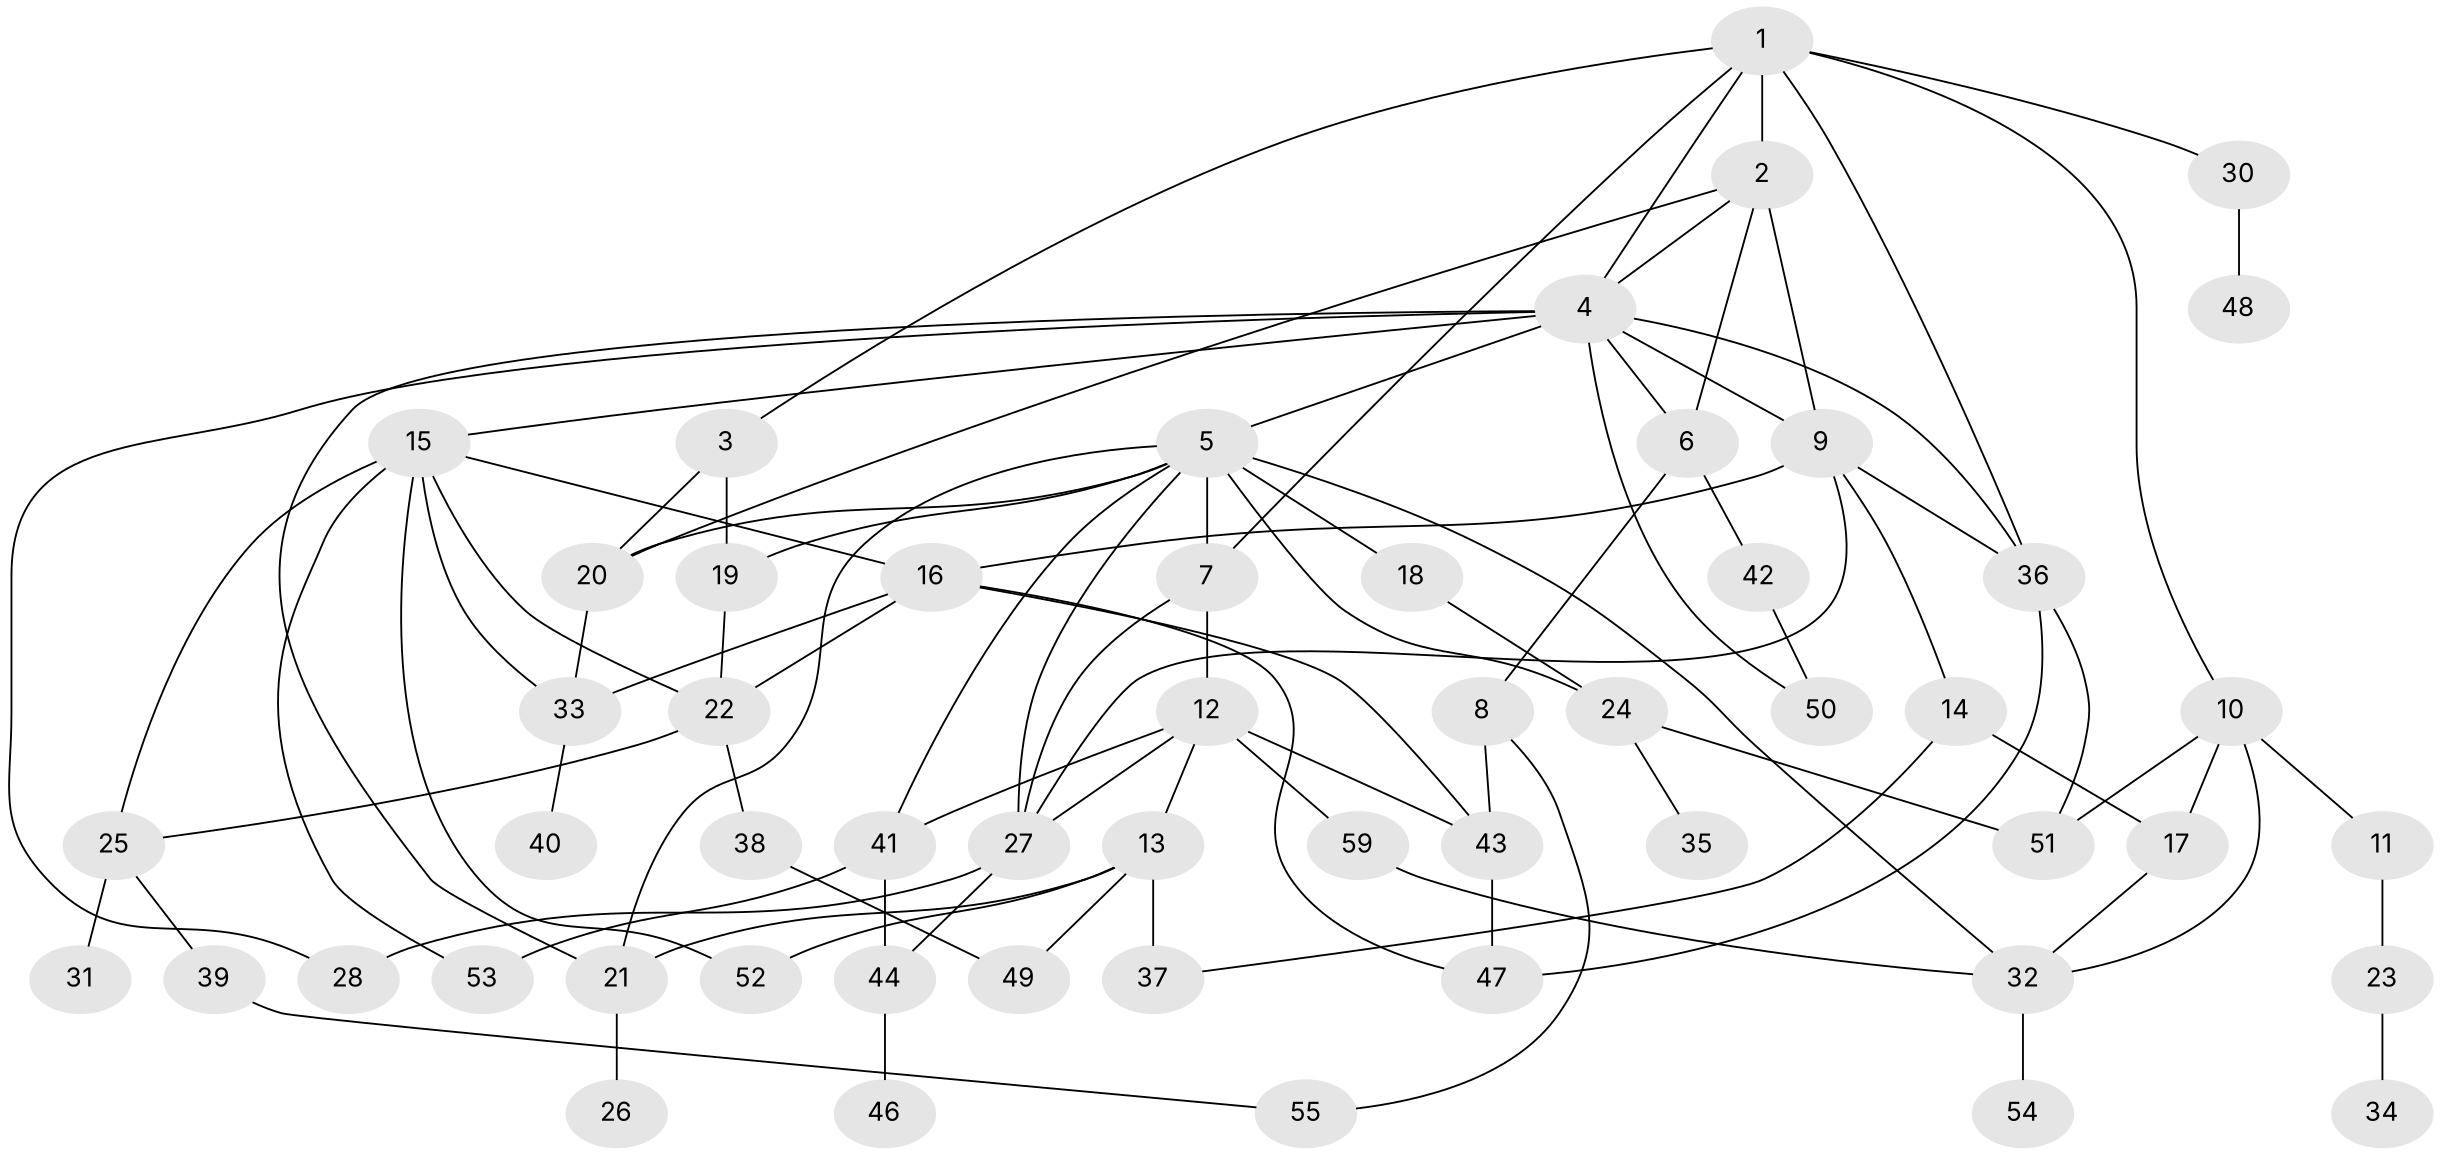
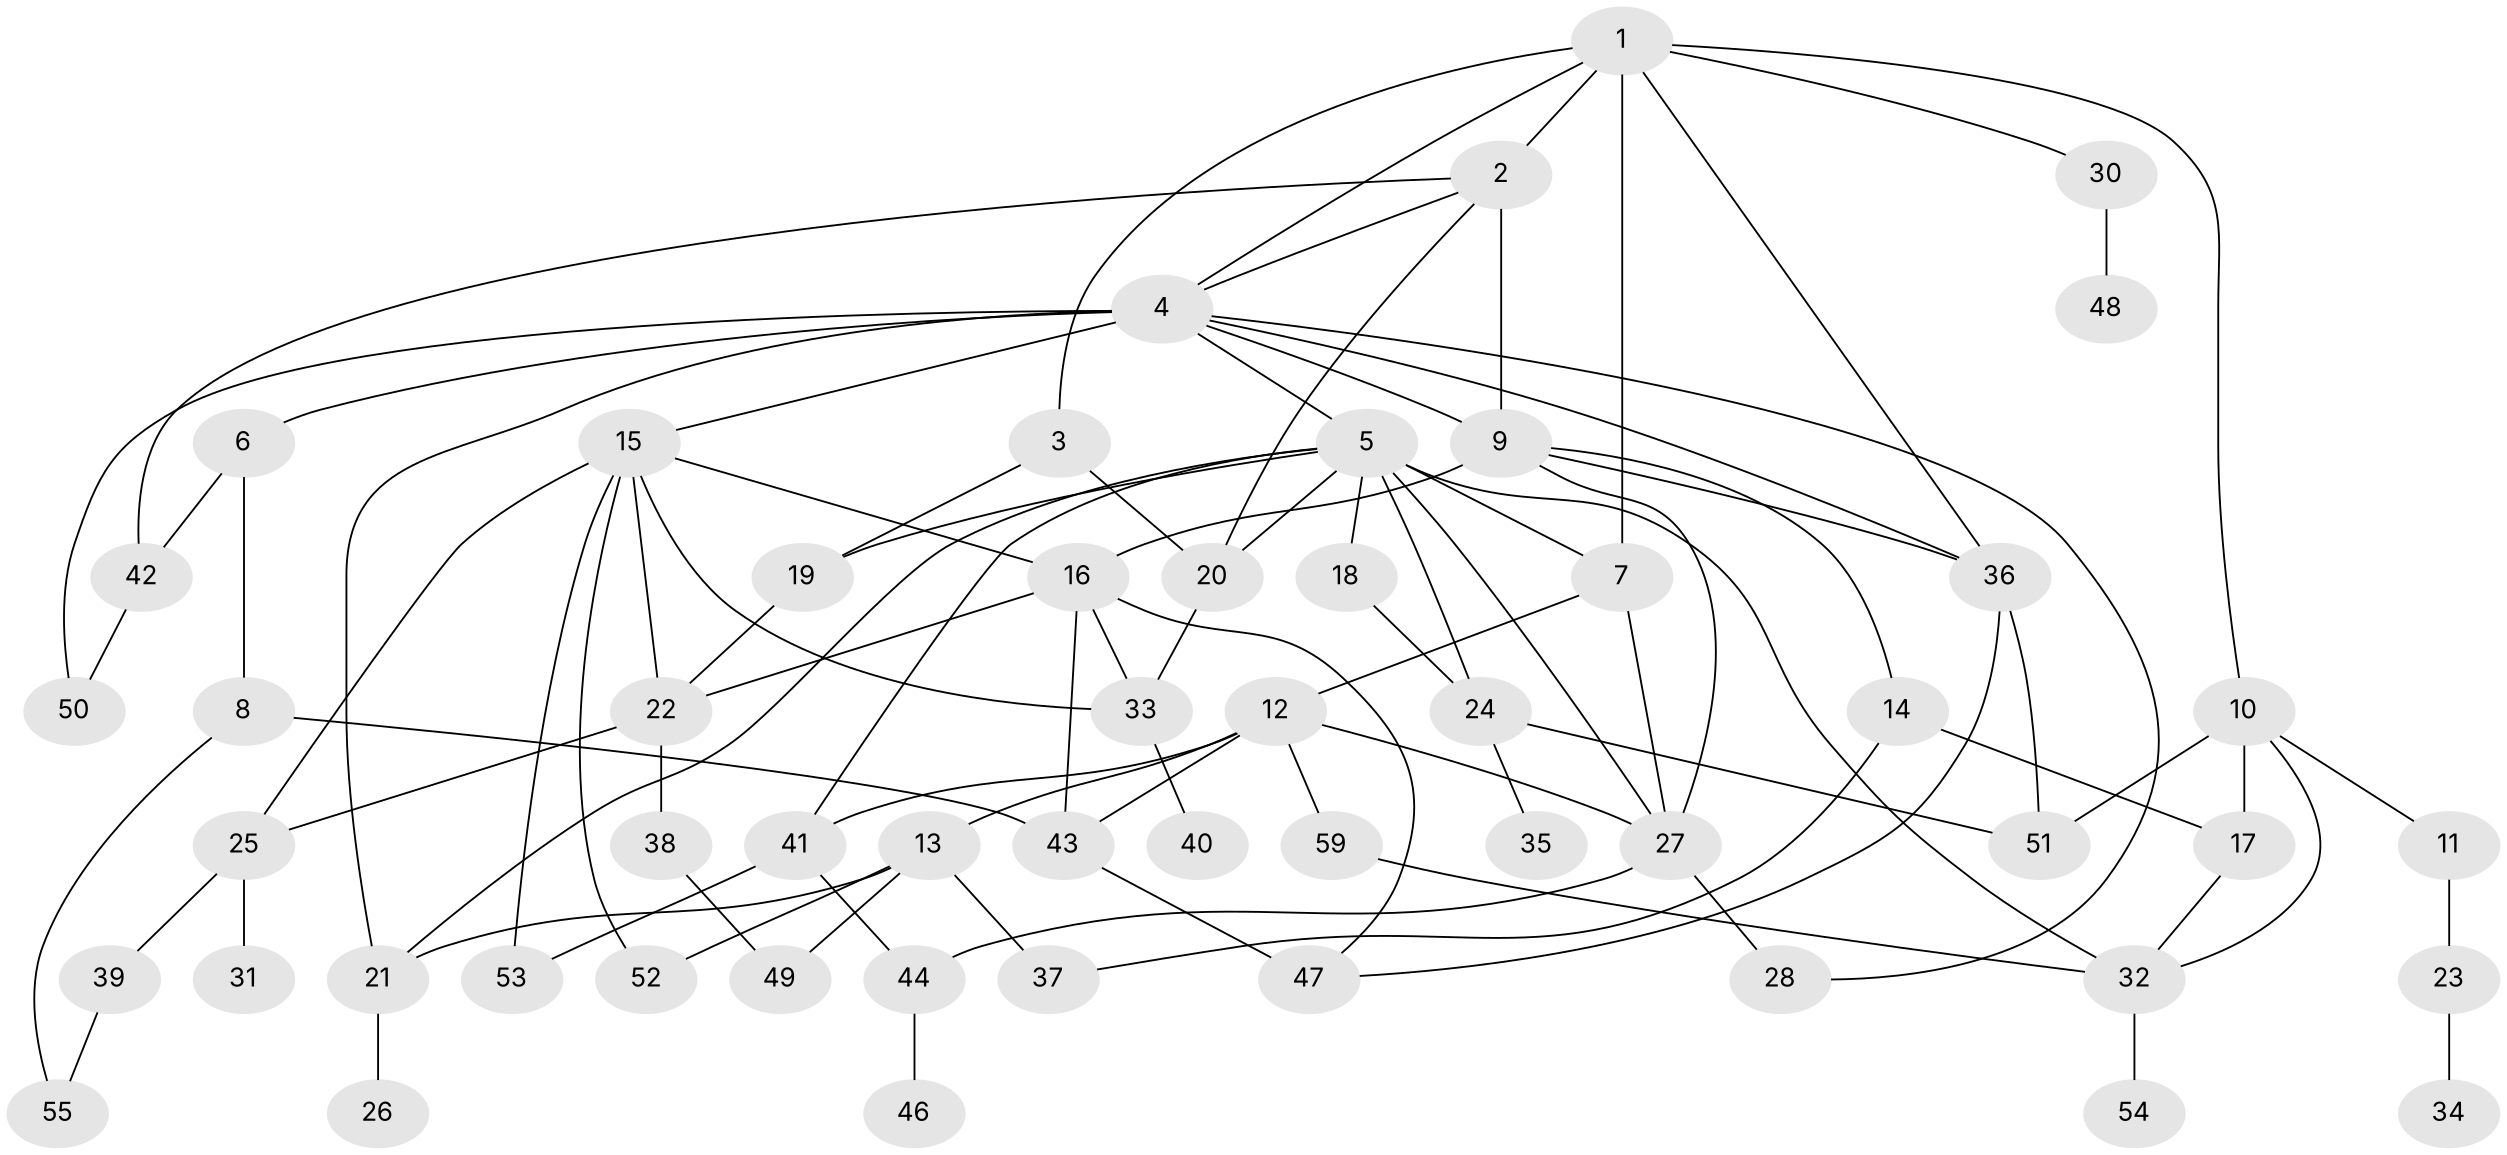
edge "2" -- "6": now "2" -- "42"
